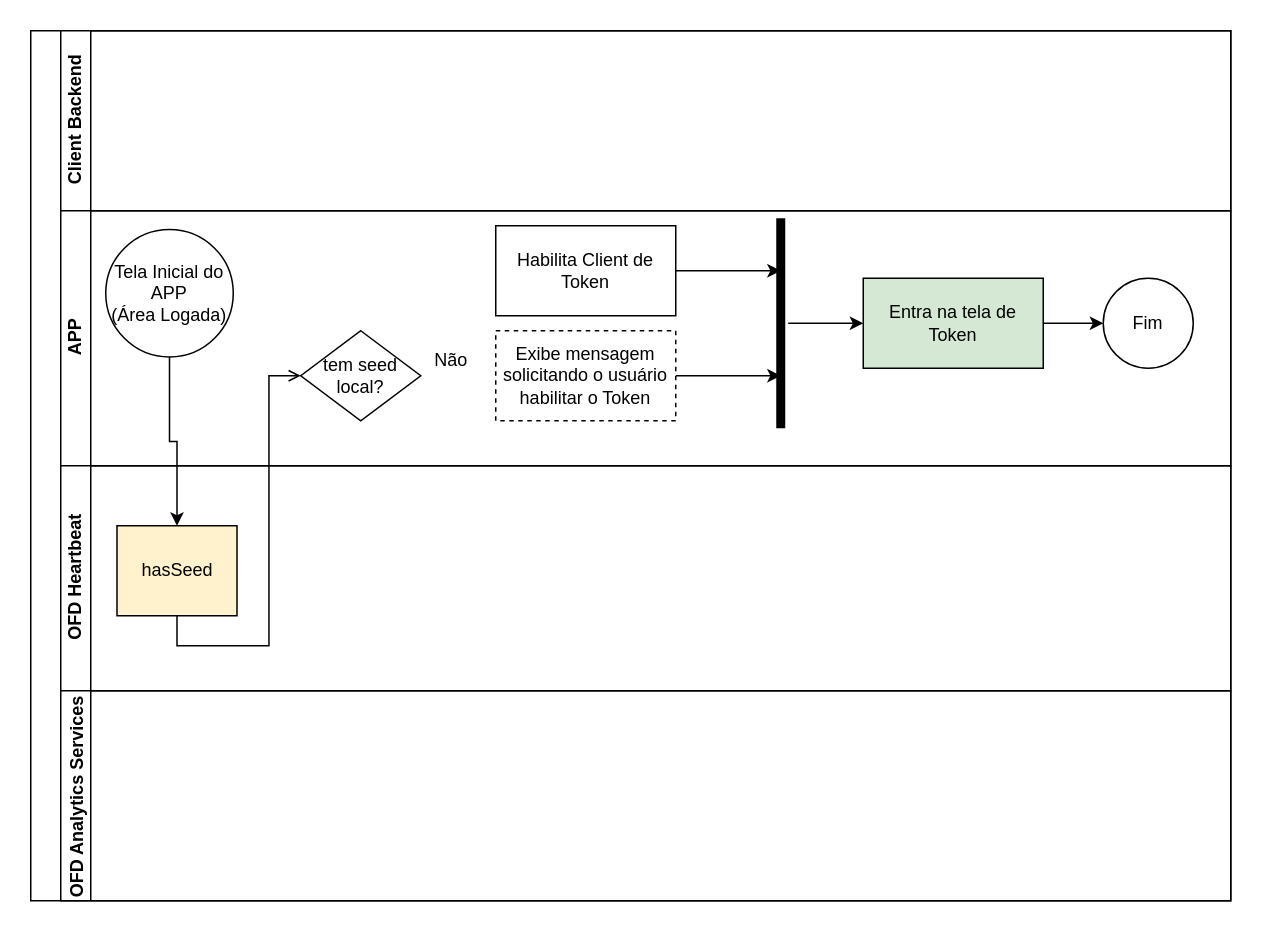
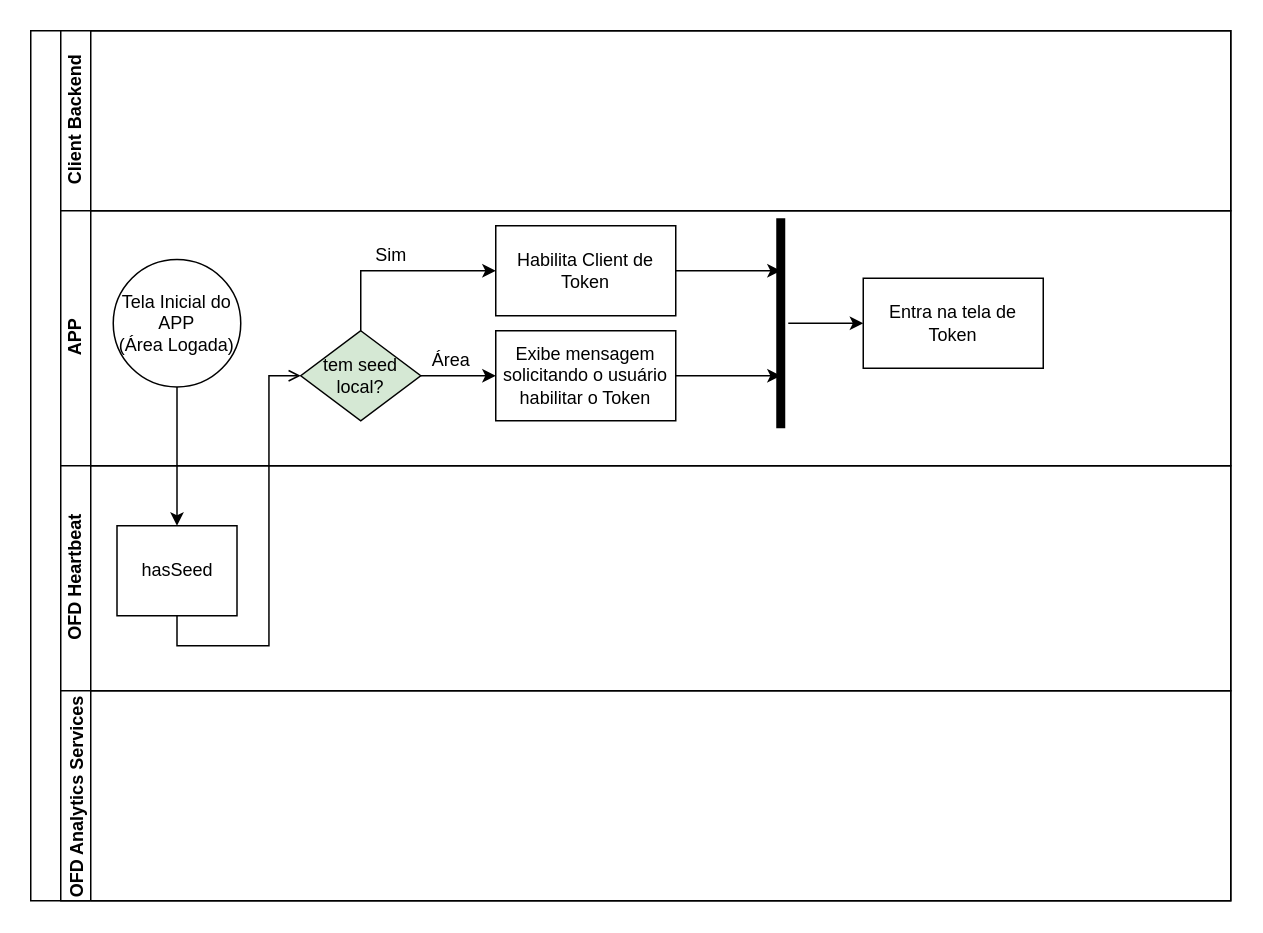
node "Sim": added
edge "tem seed local?" -> "Habilita Client de Token": added
node "Tela Inicial do APP (Área Logada)": moved (170, 293) -> (177, 323)
node "Entra na tela de Token": fillcolor #d5e8d4 -> #ffffff
edge "Entra na tela de Token" -> "Fim": removed
node "Fim": removed
node "Não": label "Não" -> "Área"
node "tem seed local?": fillcolor #ffffff -> #d5e8d4
edge "tem seed local?" -> "Exibe mensagem solicitando o usuário habilitar o Token": added
node "Exibe mensagem solicitando o usuário habilitar o Token": style dashed -> solid
node "hasSeed": fillcolor #fff2cc -> #ffffff
